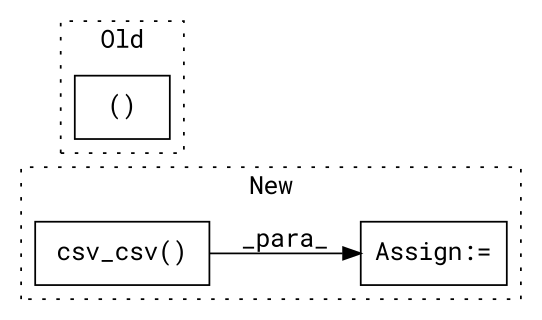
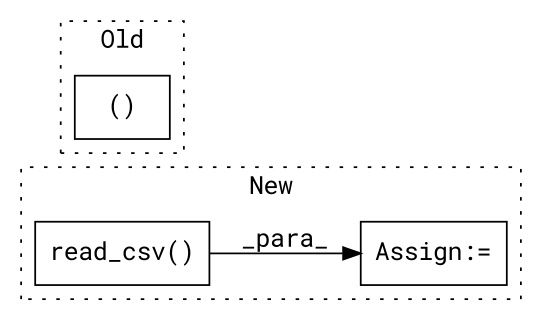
node "csv_csv()": label "csv_csv()" -> "read_csv()"
